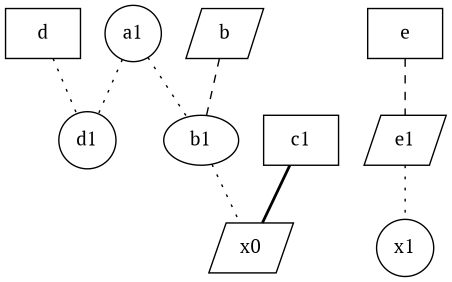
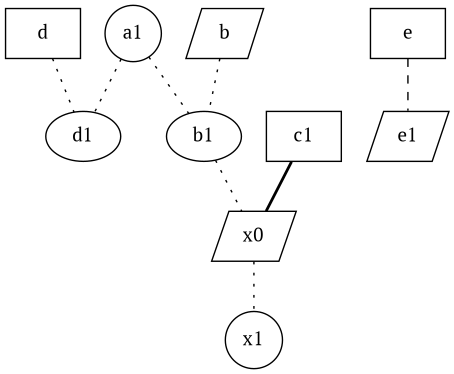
edge "b" -- "b1": style dashed -> dotted
node "d1": shape circle -> ellipse
edge "e1" -- "x1": now "x0" -- "x1"
